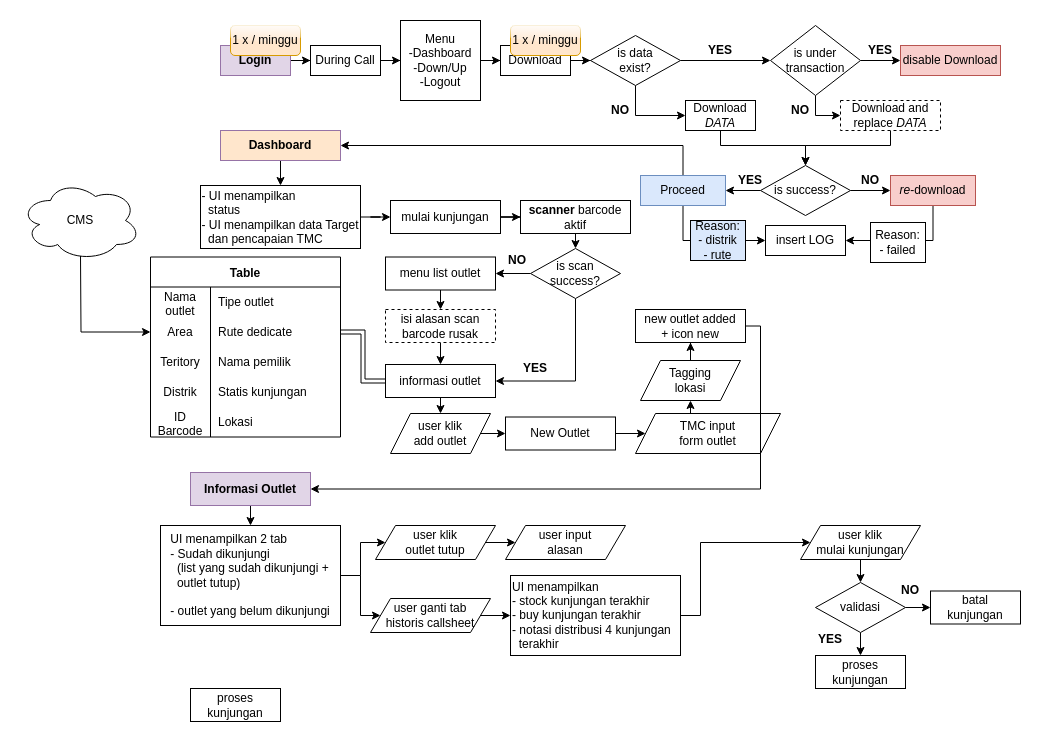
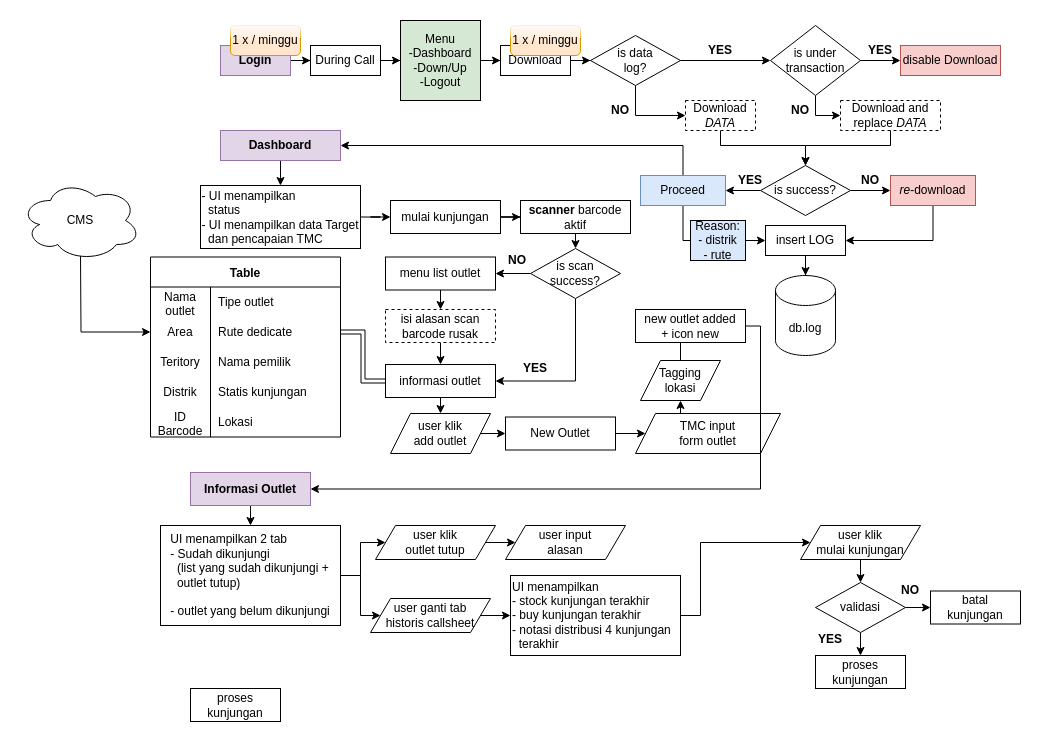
node "Menu -Dashboard -Down/Up -Logout": fillcolor #ffffff -> #d5e8d4
node "is data exist?": label "is data exist?" -> "is data log?"
node "Download DATA": style solid -> dashed
node "Dashboard": fillcolor #ffe6cc -> #e1d5e7
node "Reason: - failed": removed
edge "insert LOG" -> "db.log": added
node "db.log": added
node "Tagging lokasi": size 100x40 -> 80x40
